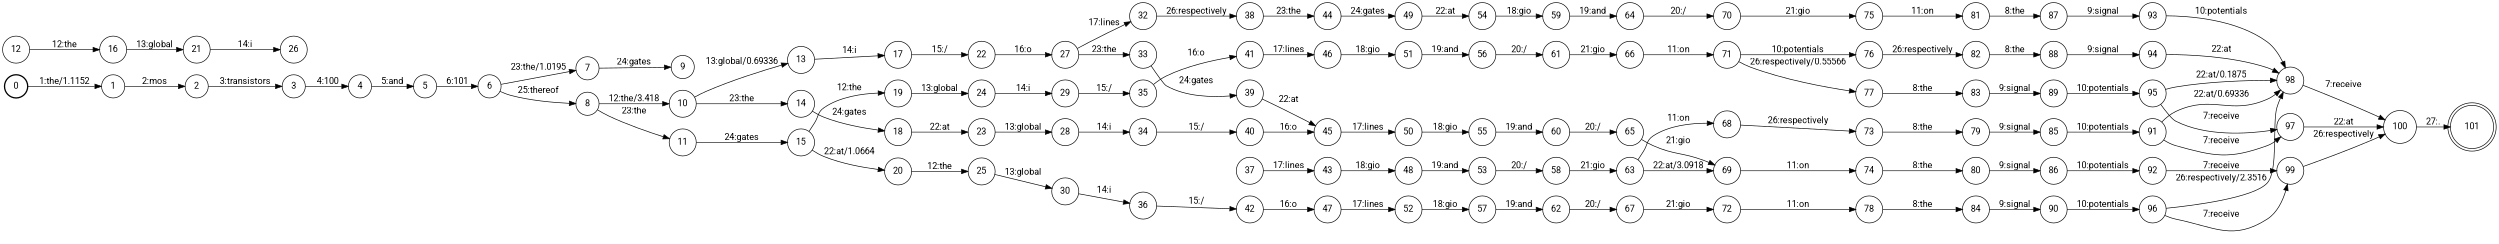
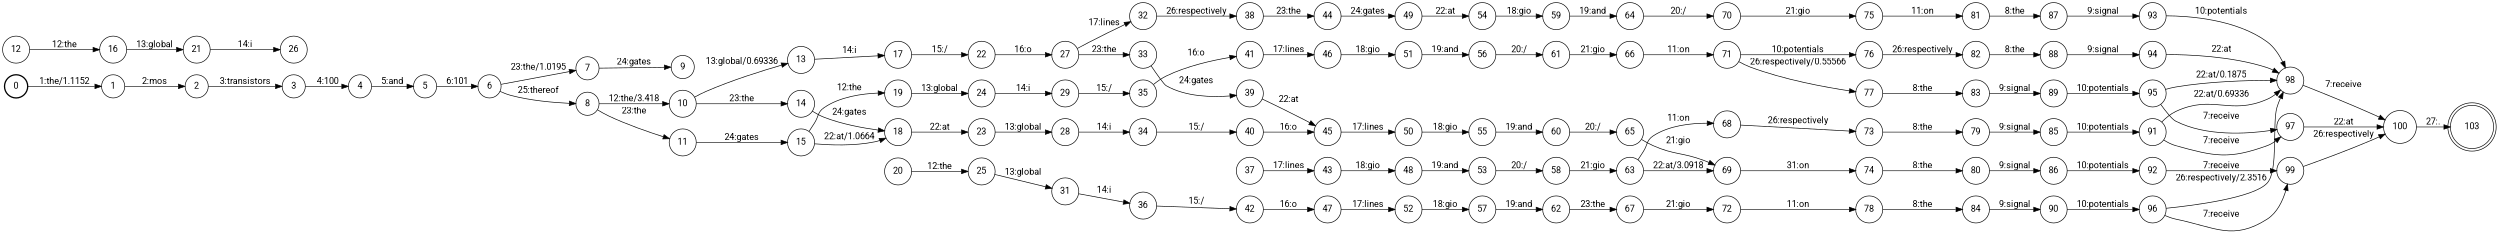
node "101": label "101" -> "103"
edge "15" -> "20": now "15" -> "18"
edge "69" -> "74": label "11:on" -> "31:on"
node "30": label "30" -> "31"
edge "62" -> "67": label "20:/" -> "23:the"
